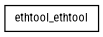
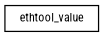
node "ethtool_ethtool": label "ethtool_ethtool" -> "ethtool_value"
